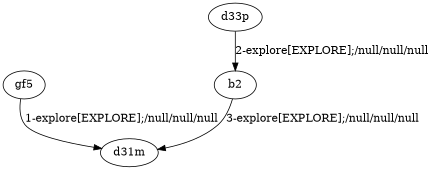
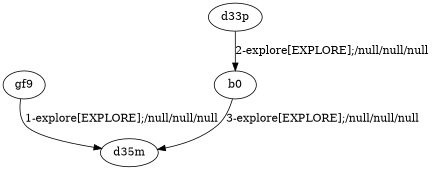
node "gf5": label "gf5" -> "gf9"
node "b2": label "b2" -> "b0"
node "d31m": label "d31m" -> "d35m"
